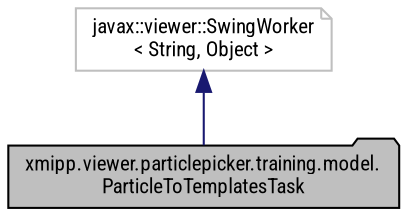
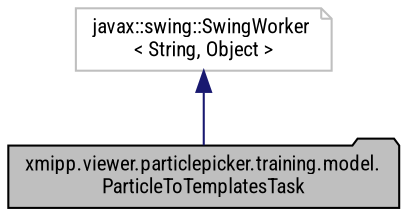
node "javax::viewer::SwingWorker < String, Object >": label "javax::viewer::SwingWorker < String, Object >" -> "javax::swing::SwingWorker < String, Object >"
